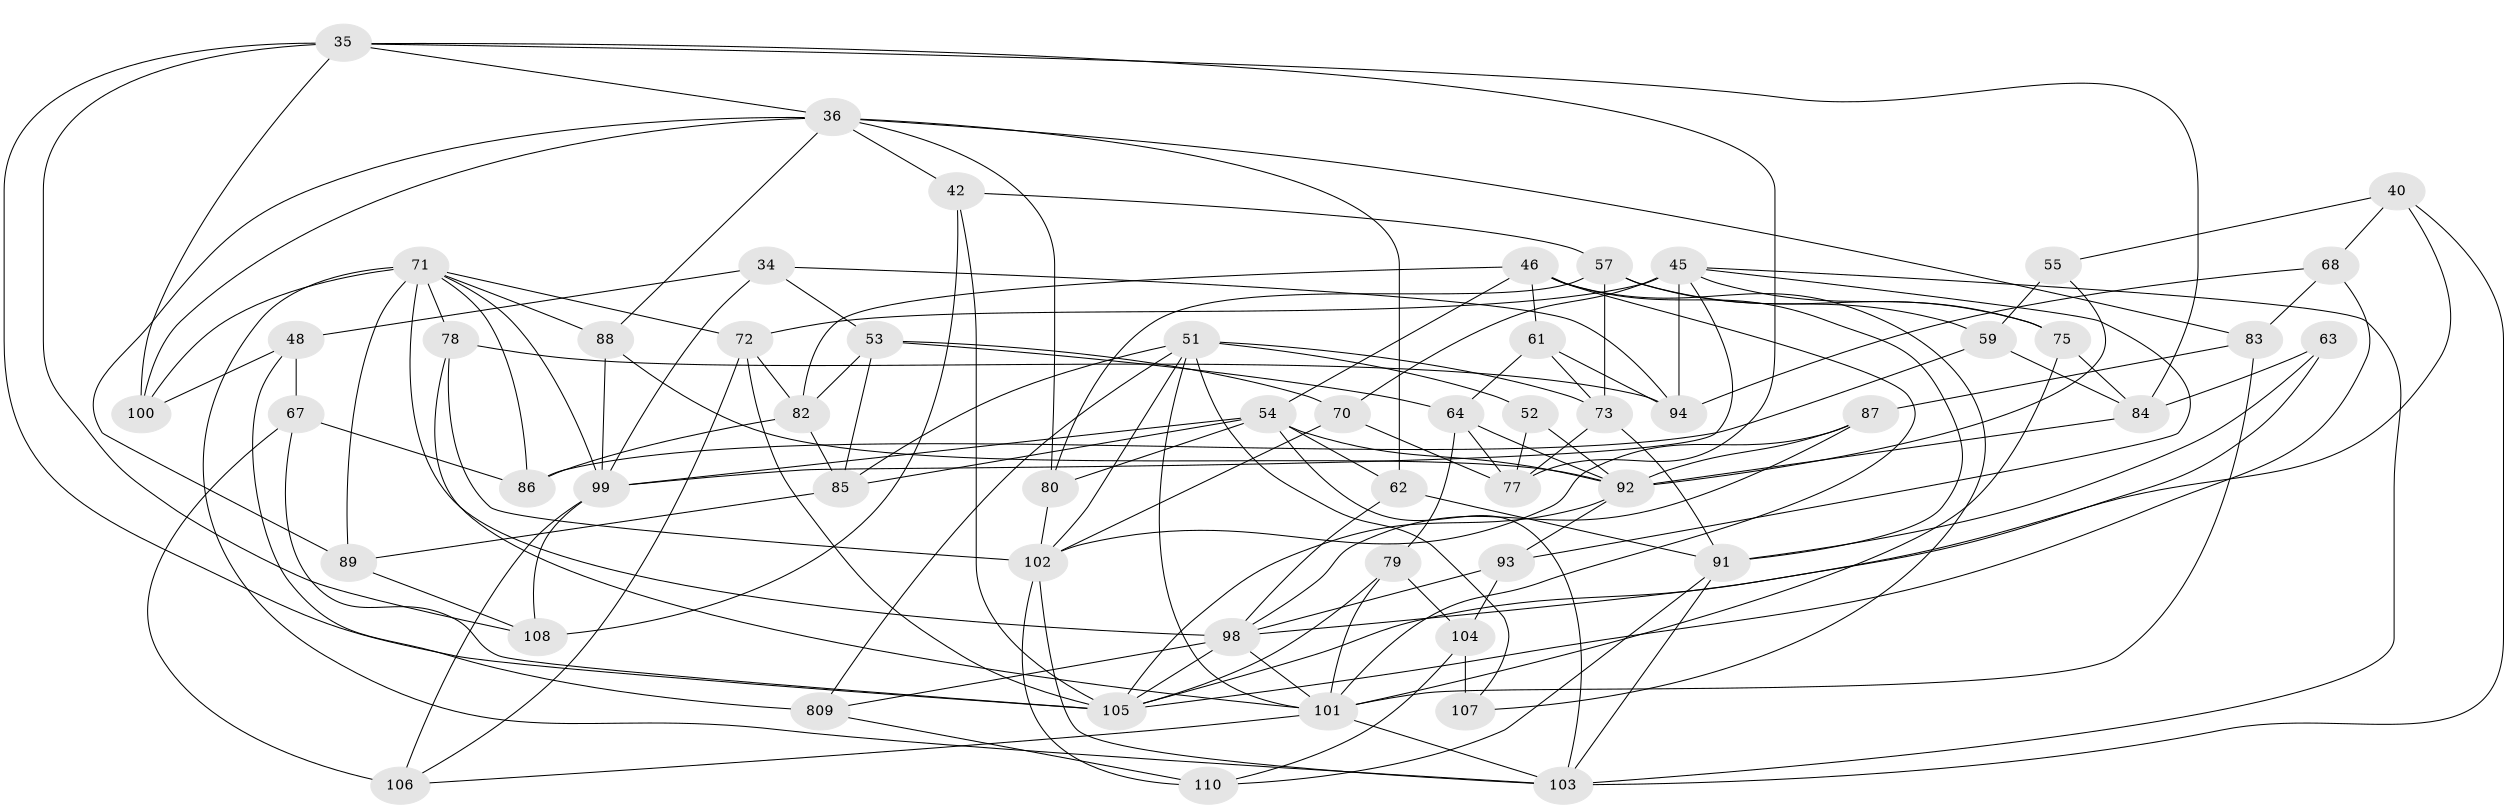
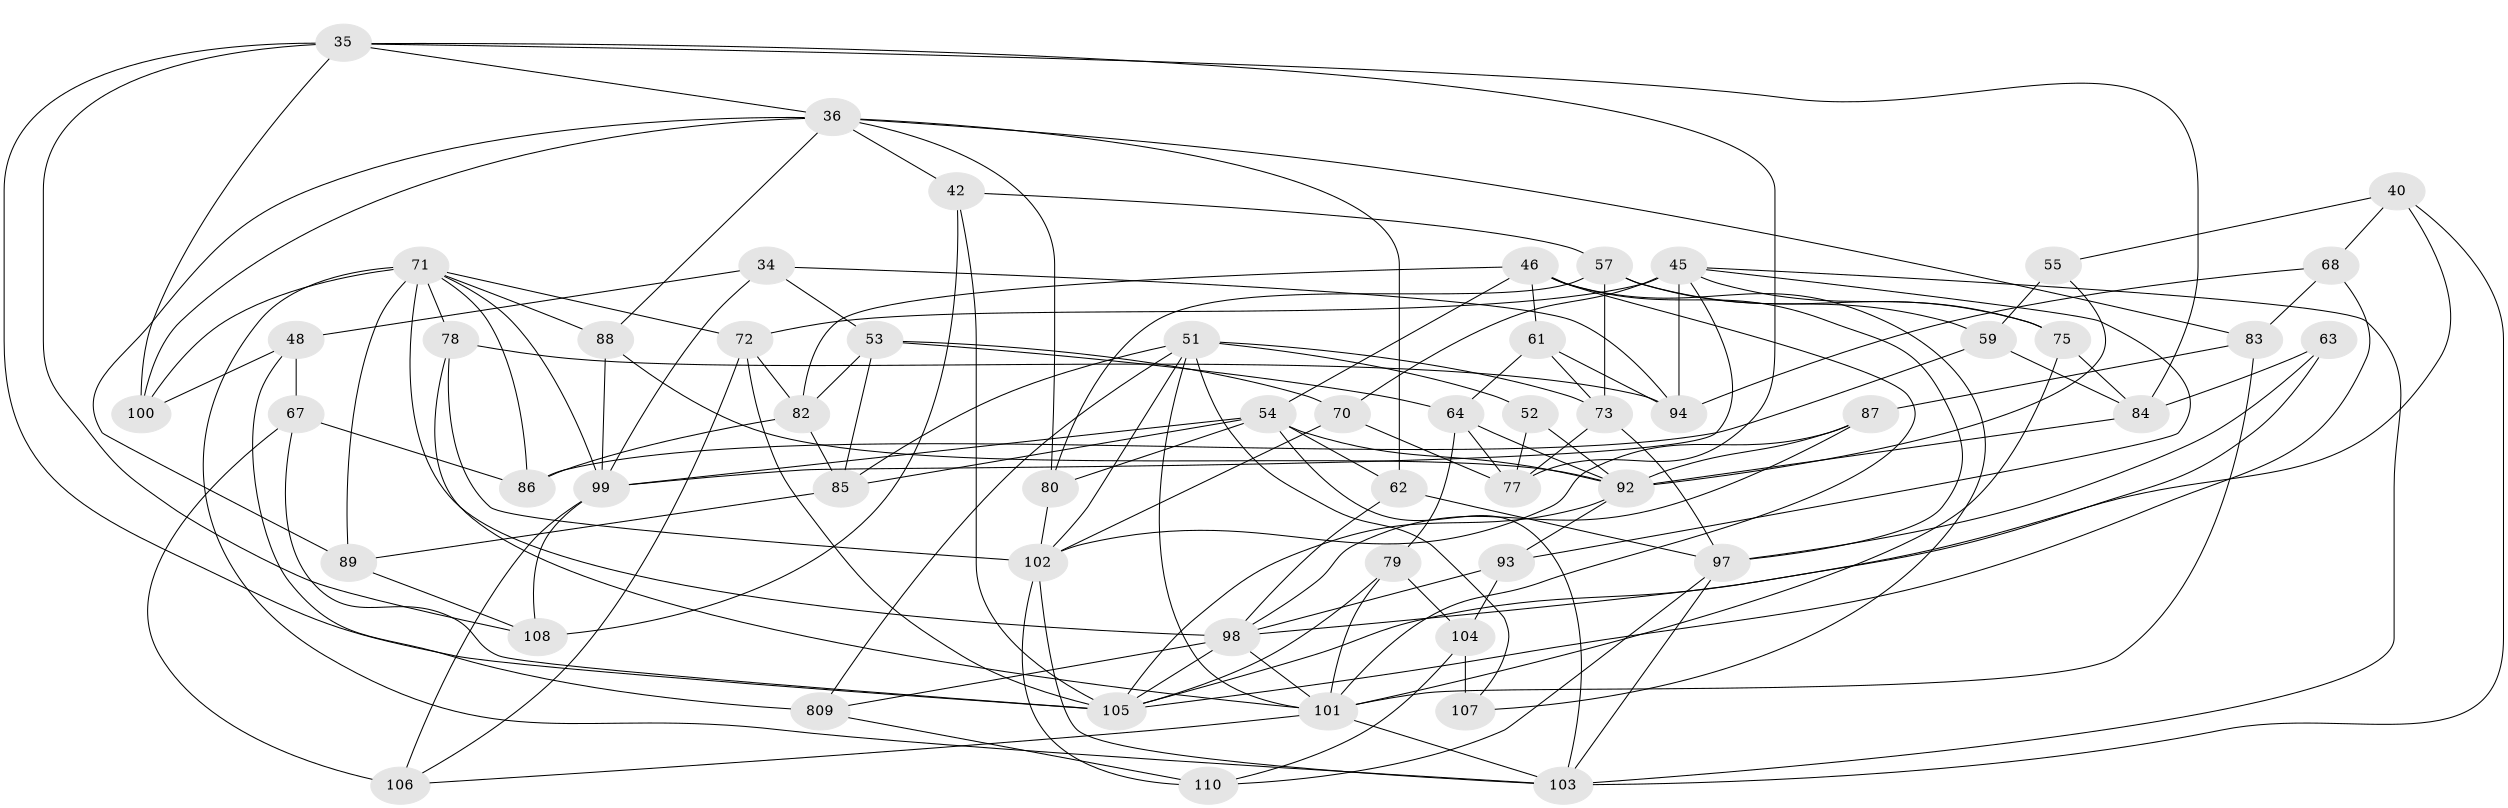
node "91": label "91" -> "97"
